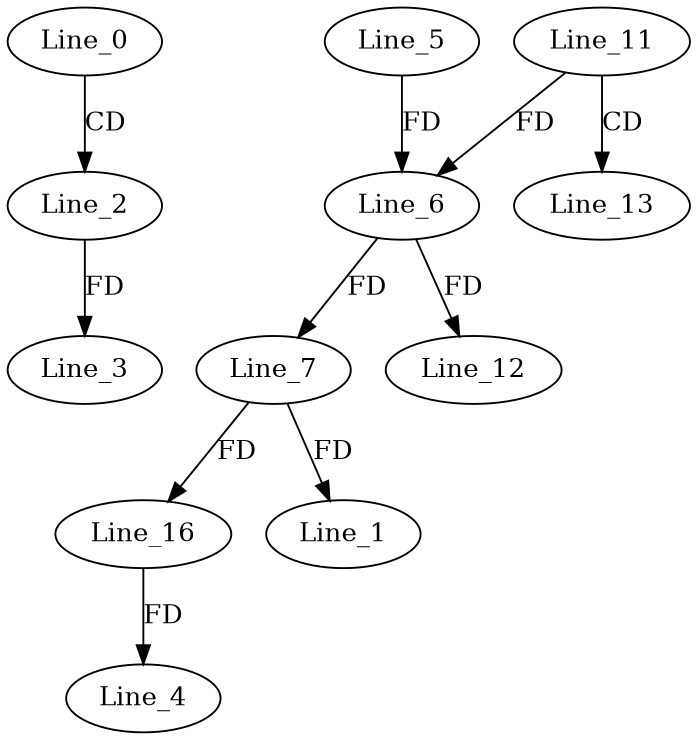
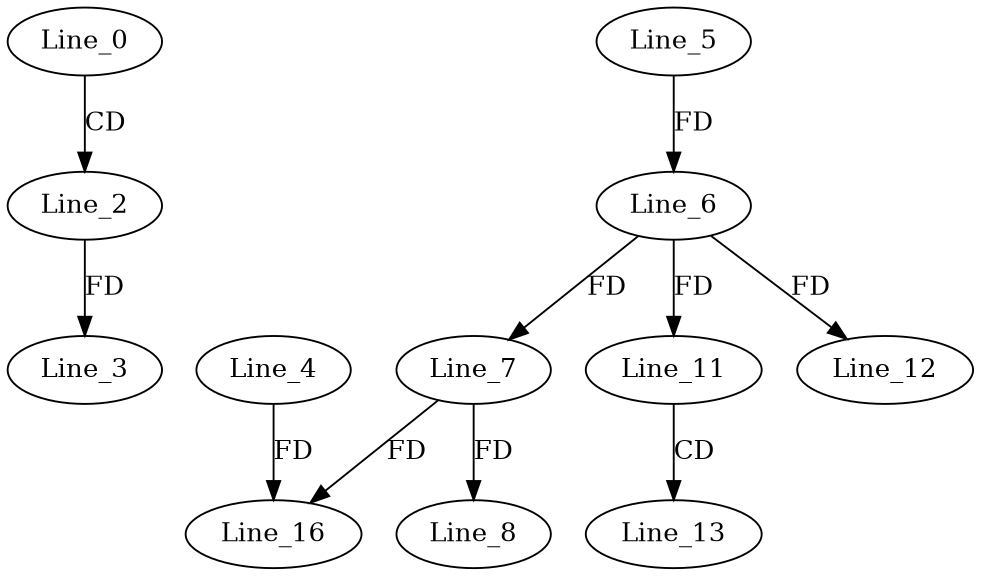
edge "Line_11" -> "Line_6": reversed
node "Line_1": label "Line_1" -> "Line_8"
edge "Line_16" -> "Line_4": reversed
